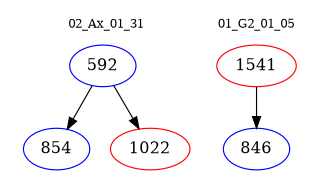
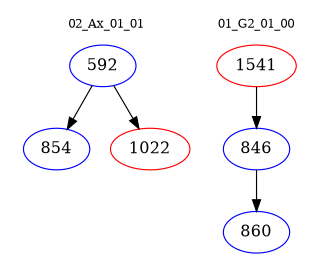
cluster "02_Ax_01_31": label "02_Ax_01_31" -> "02_Ax_01_01"
cluster "01_G2_01_05": label "01_G2_01_05" -> "01_G2_01_00"
node "860": added
